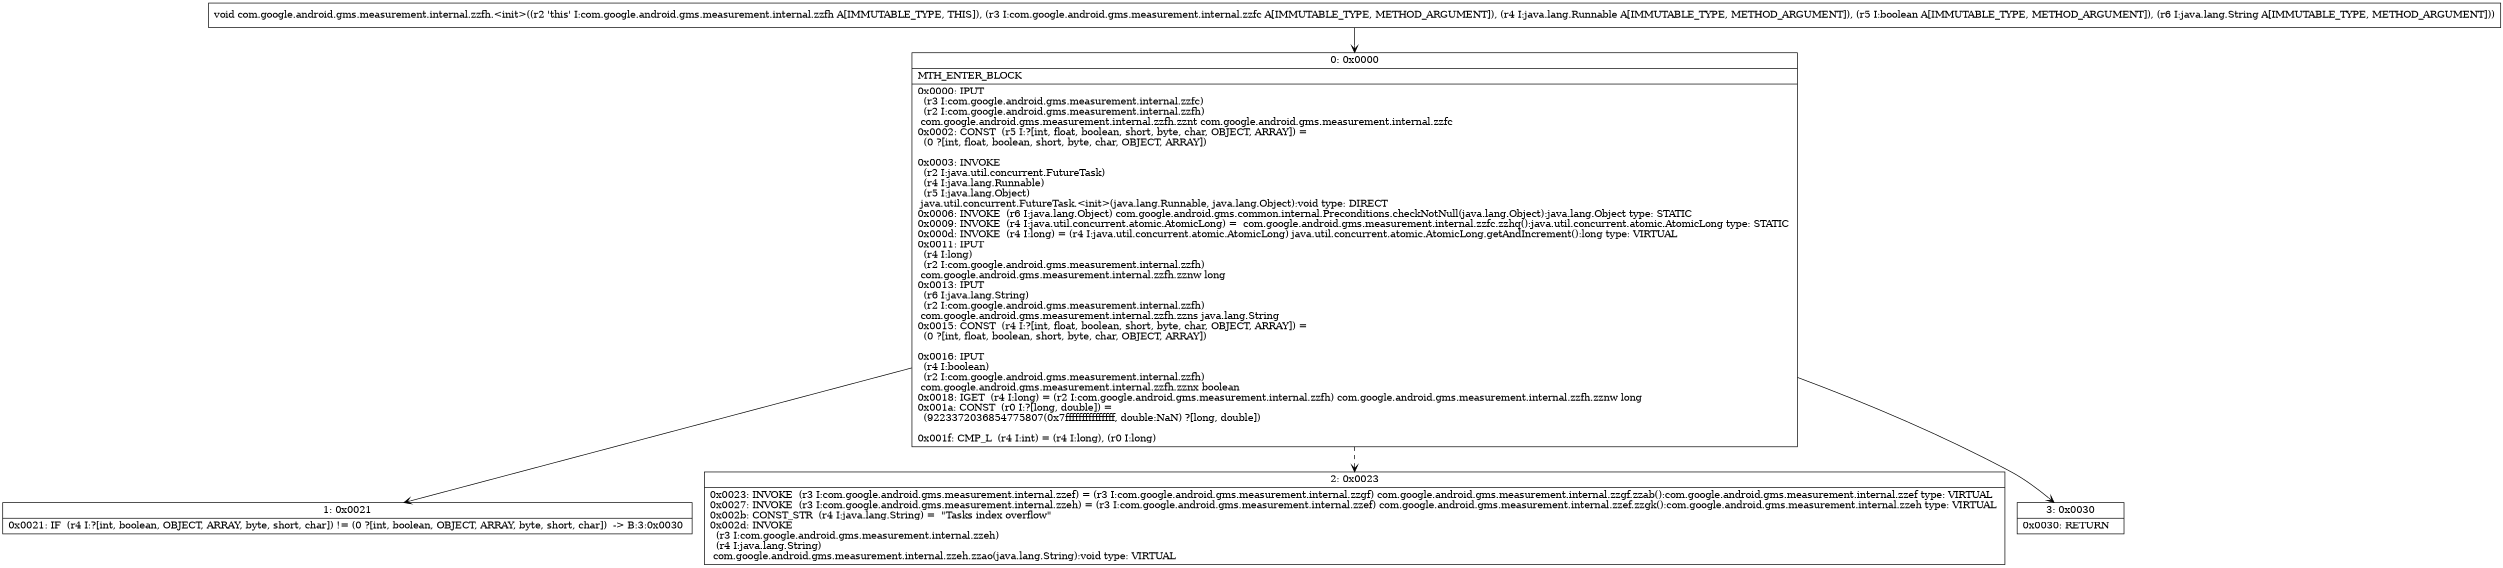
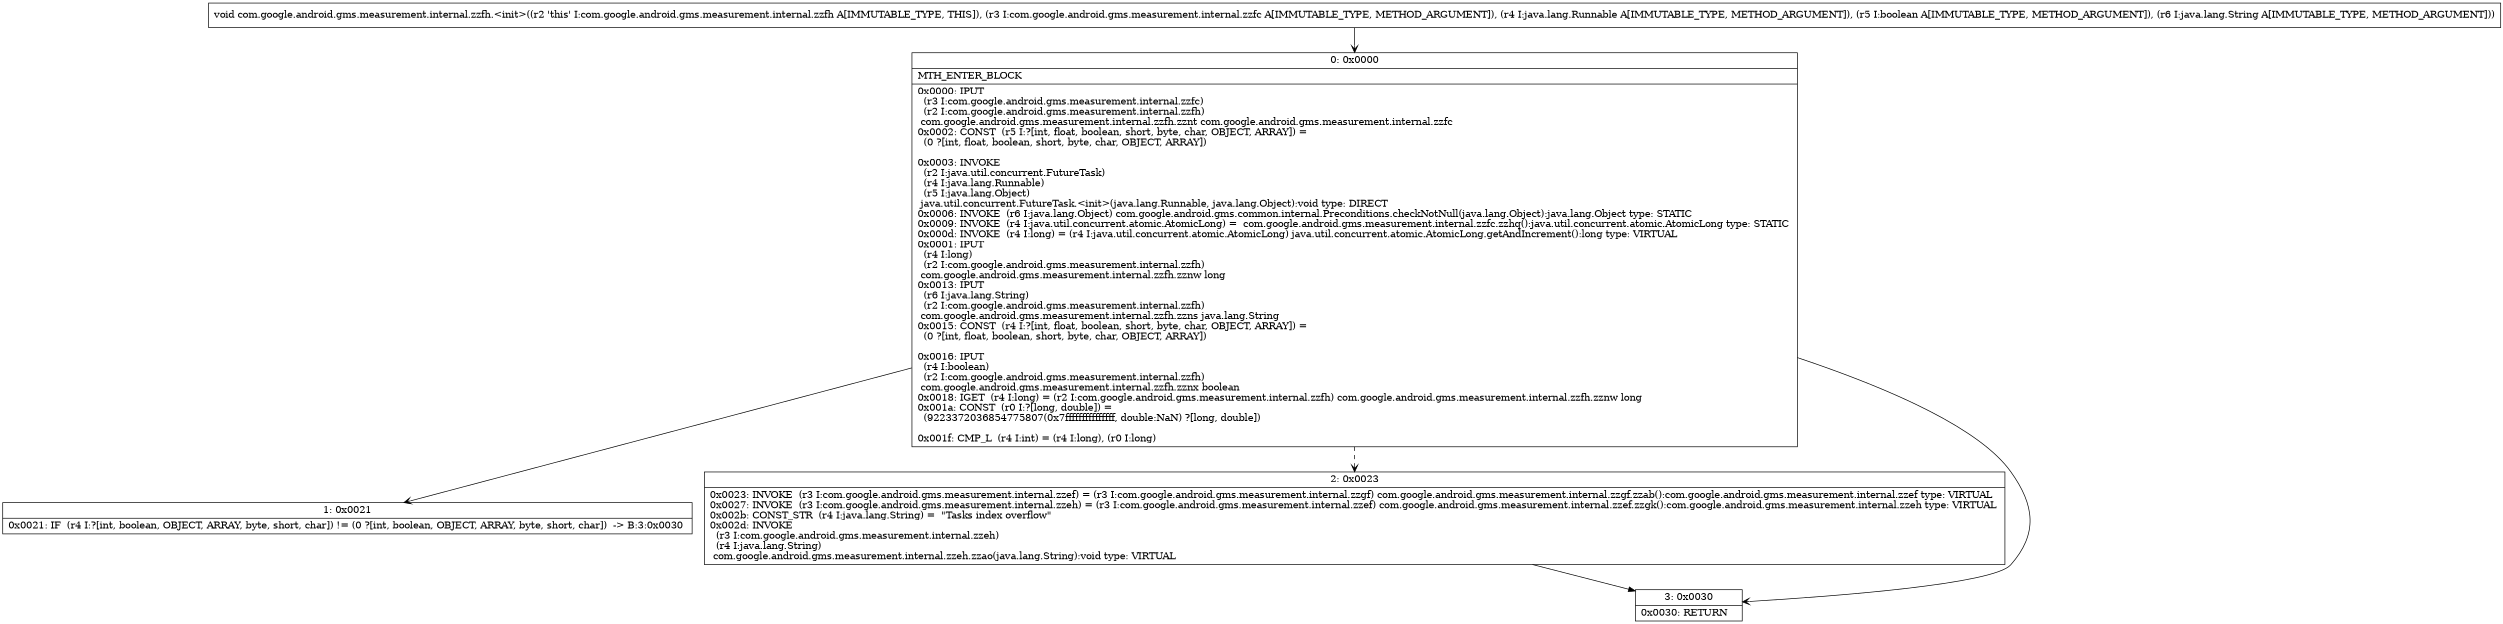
node "0: 0x0000": text "0x0011: IPUT" -> "0x0001: IPUT"
edge "2: 0x0023" -> "3: 0x0030": added
